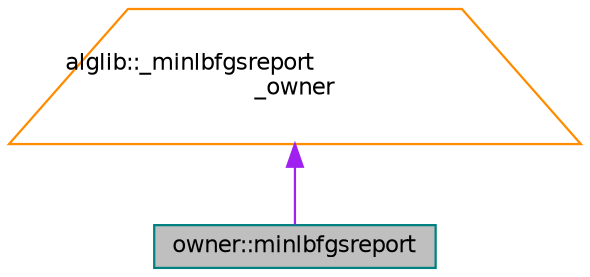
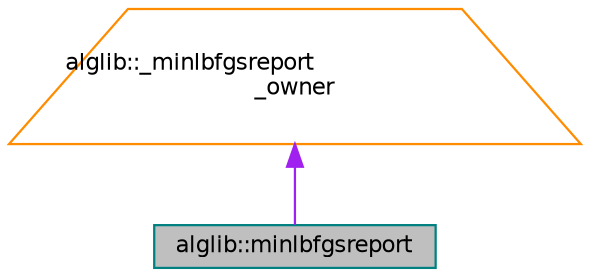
node "owner::minlbfgsreport": label "owner::minlbfgsreport" -> "alglib::minlbfgsreport"
